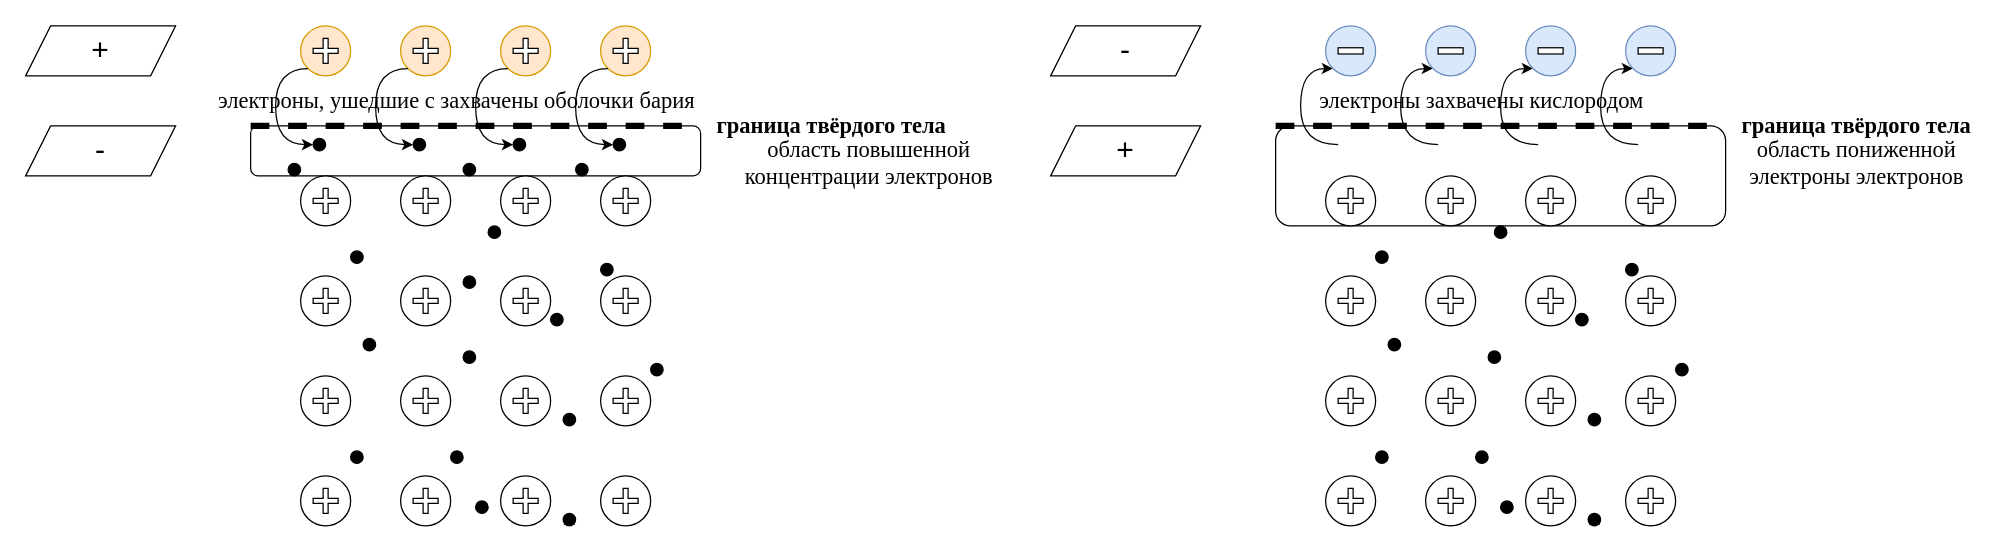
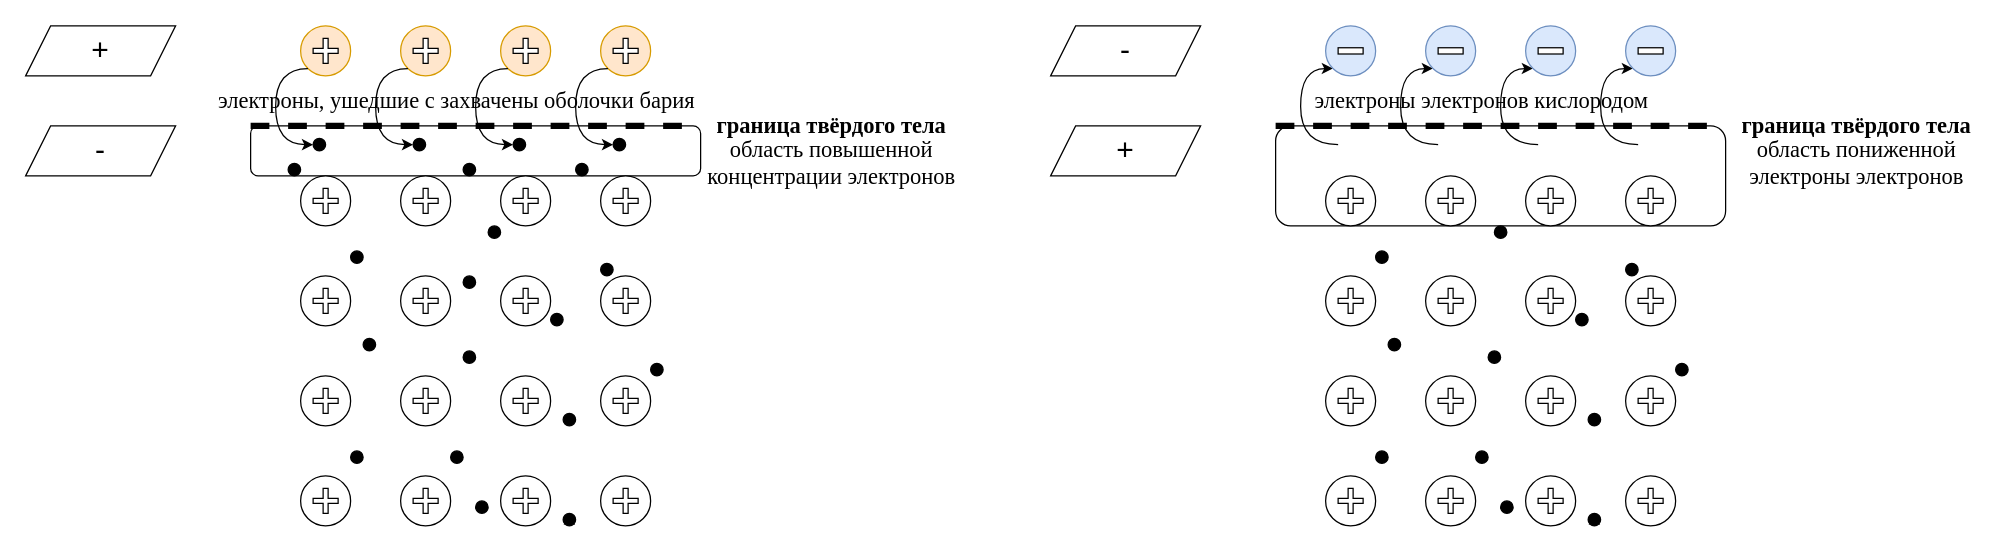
node "электроны захвачены кислородом": label "электроны захвачены кислородом" -> "электроны электронов кислородом"
node "область повышенной концентрации электронов": moved (869, 163) -> (832, 163)
